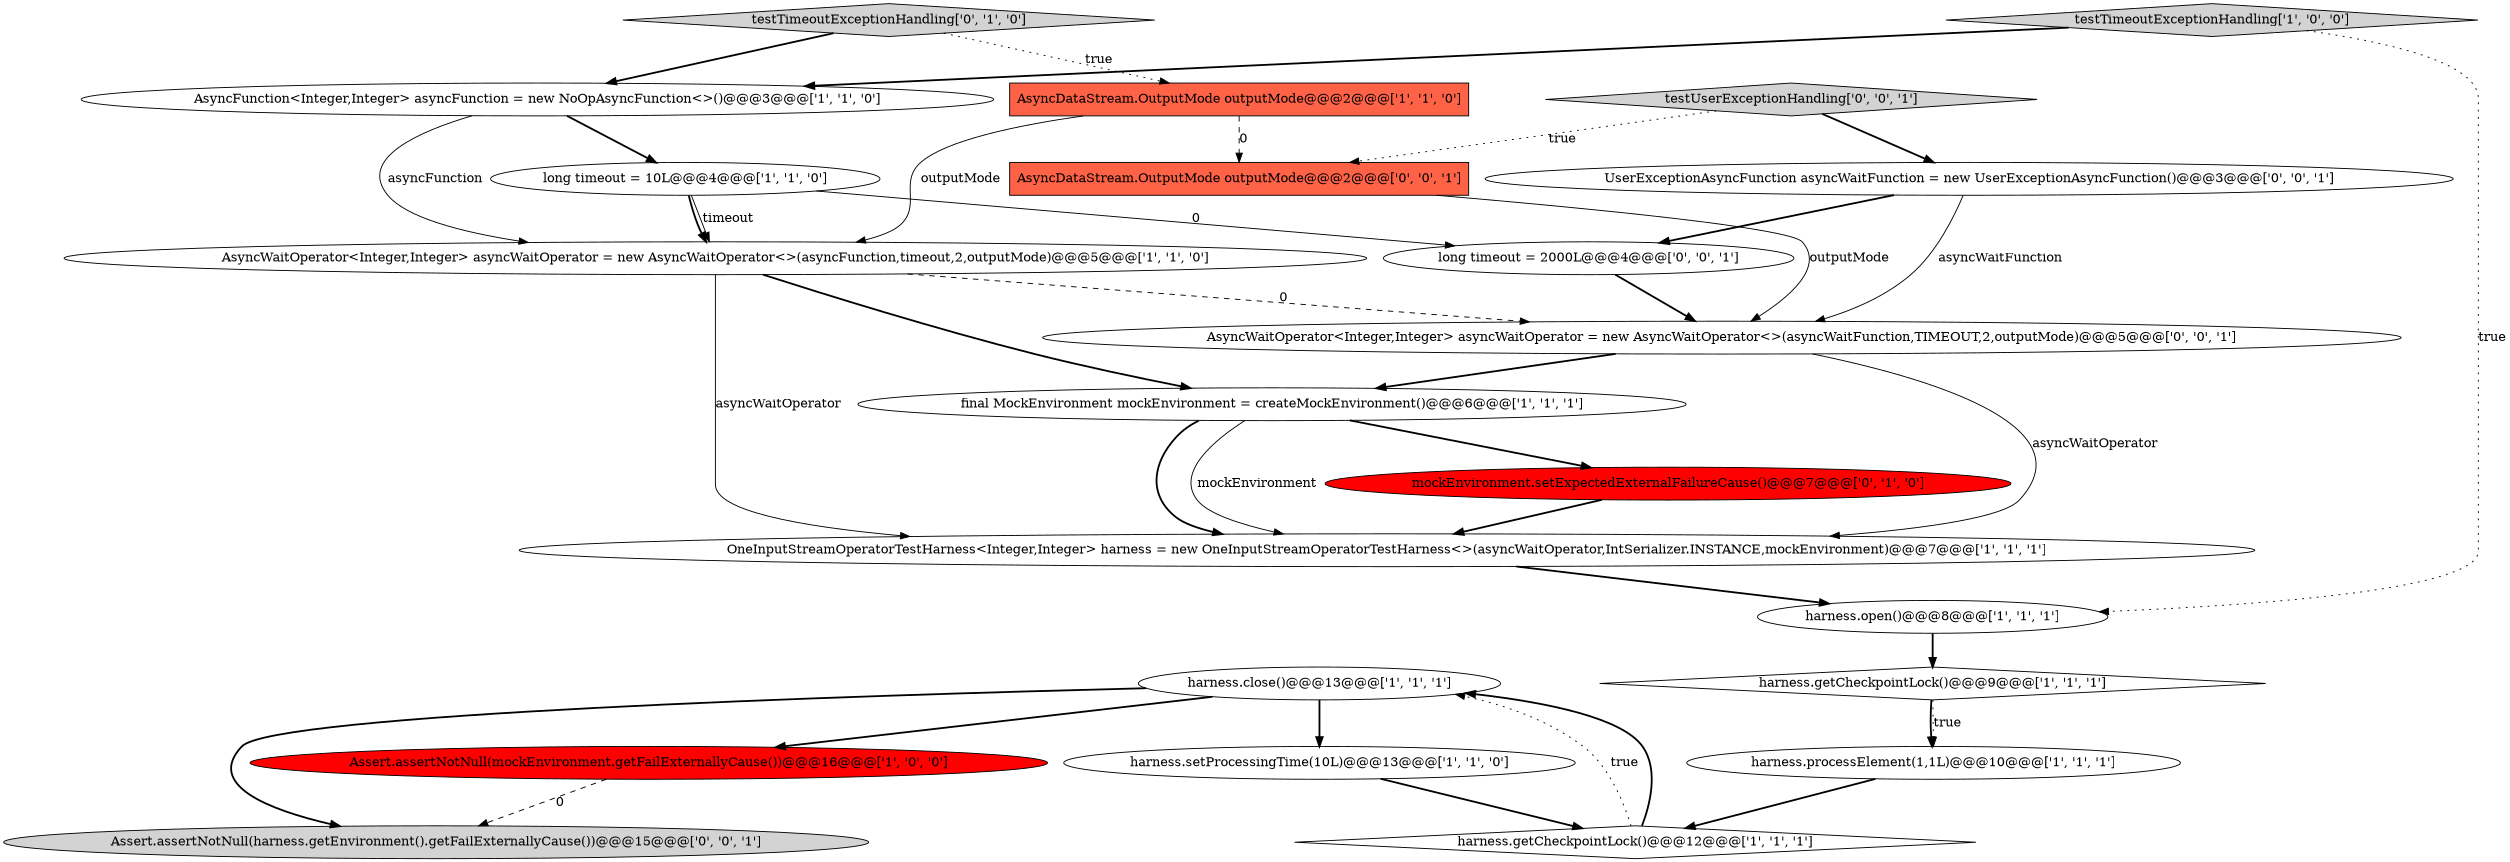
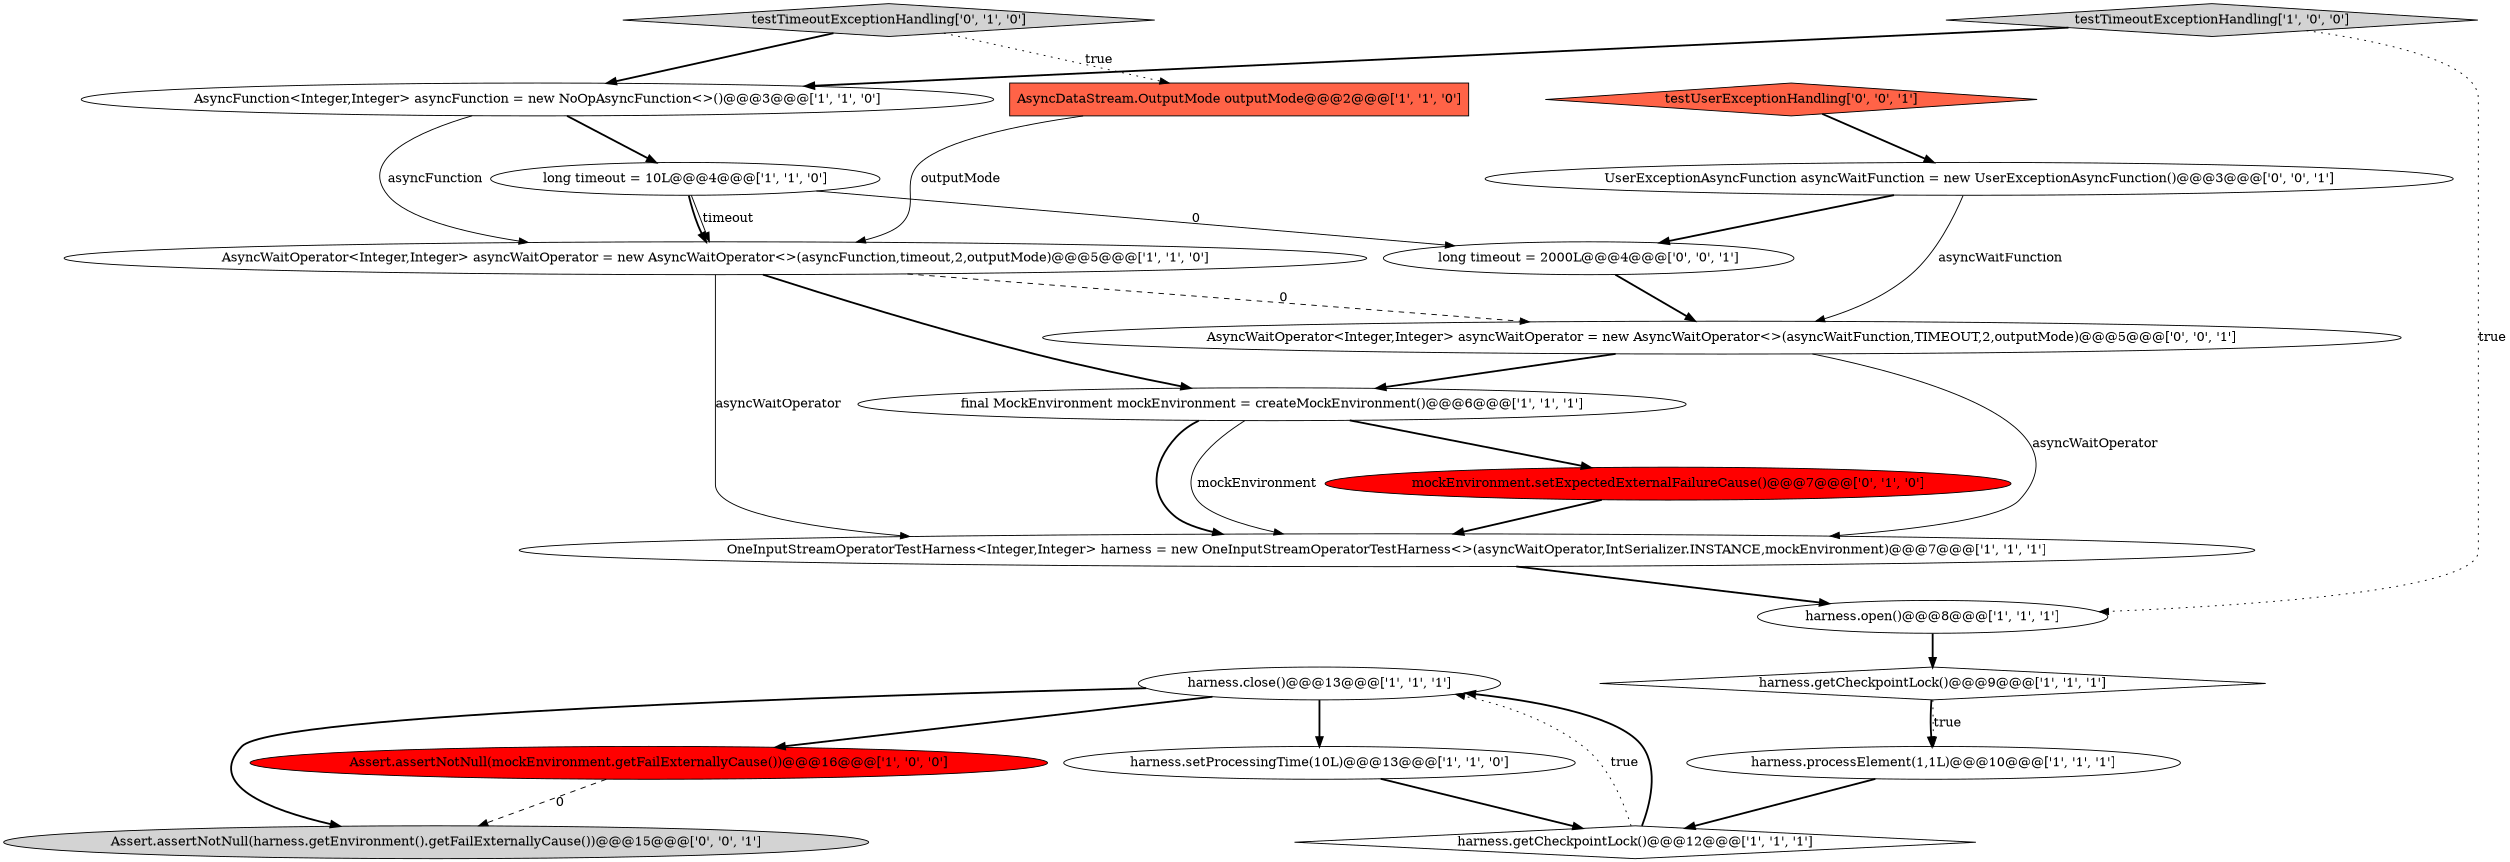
node "testUserExceptionHandling['0', '0', '1']": fillcolor lightgray -> tomato
node "AsyncDataStream.OutputMode outputMode@@@2@@@['0', '0', '1']": removed
